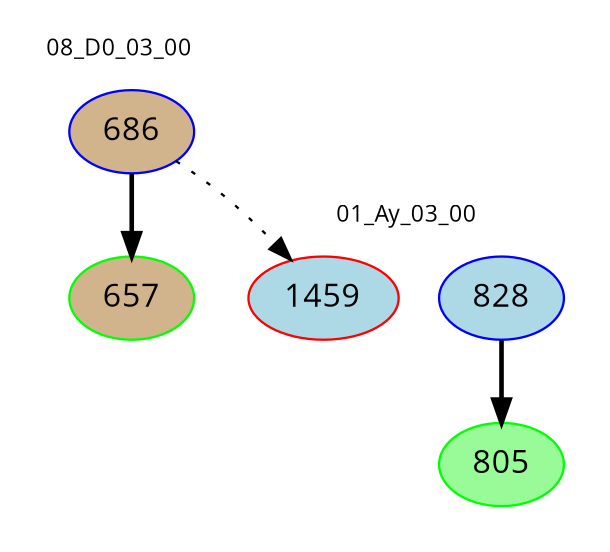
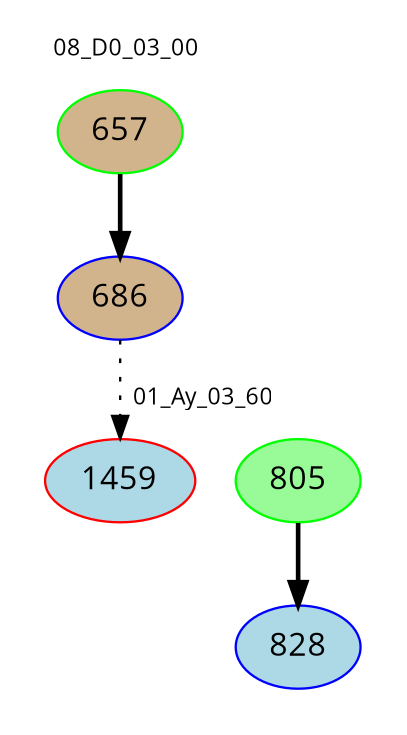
edge "686" -> "657": reversed
cluster "01_Ay_03_00": label "01_Ay_03_00" -> "01_Ay_03_60"
edge "828" -> "805": reversed
